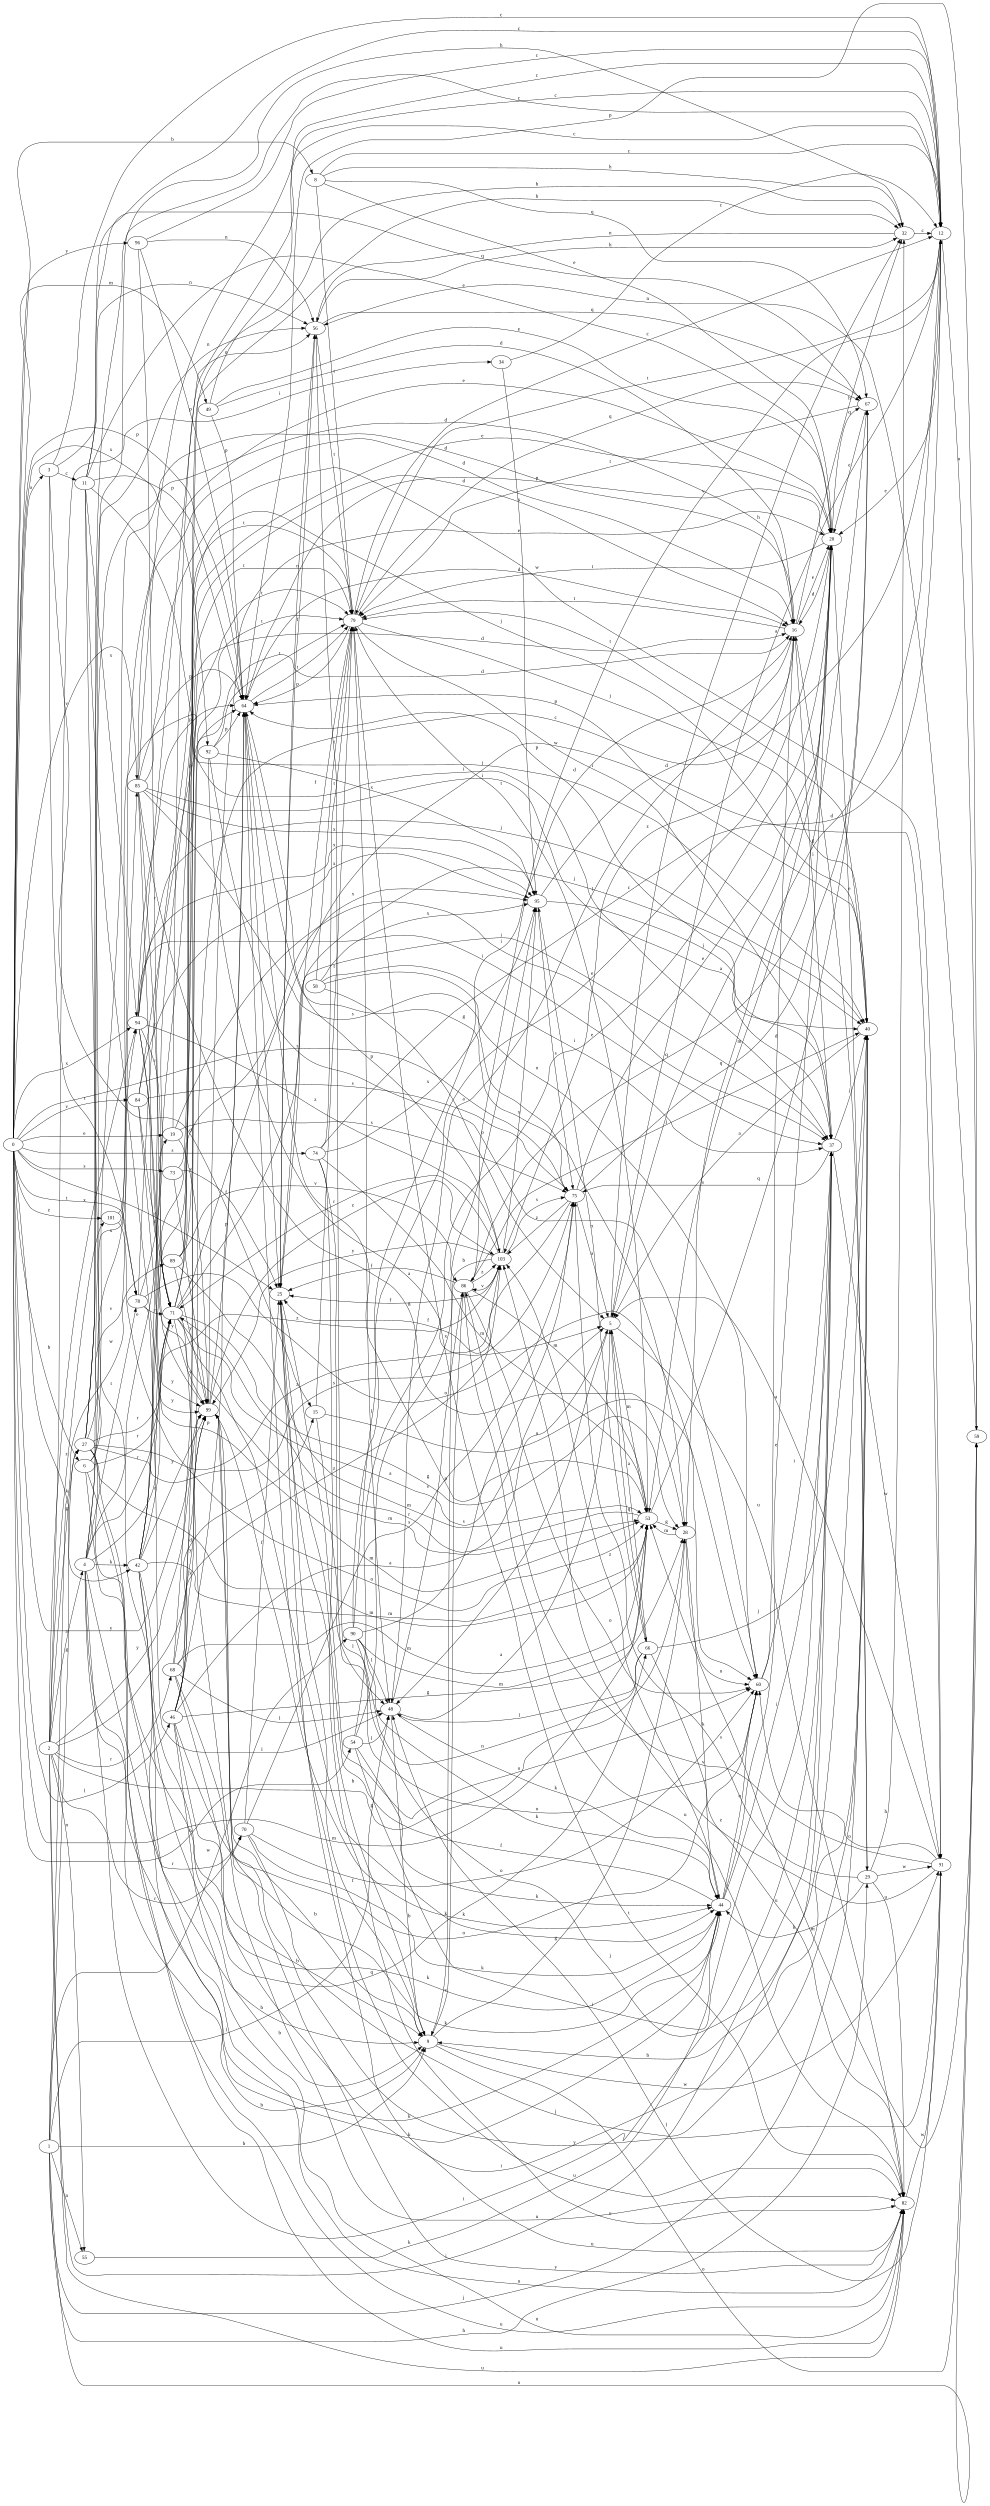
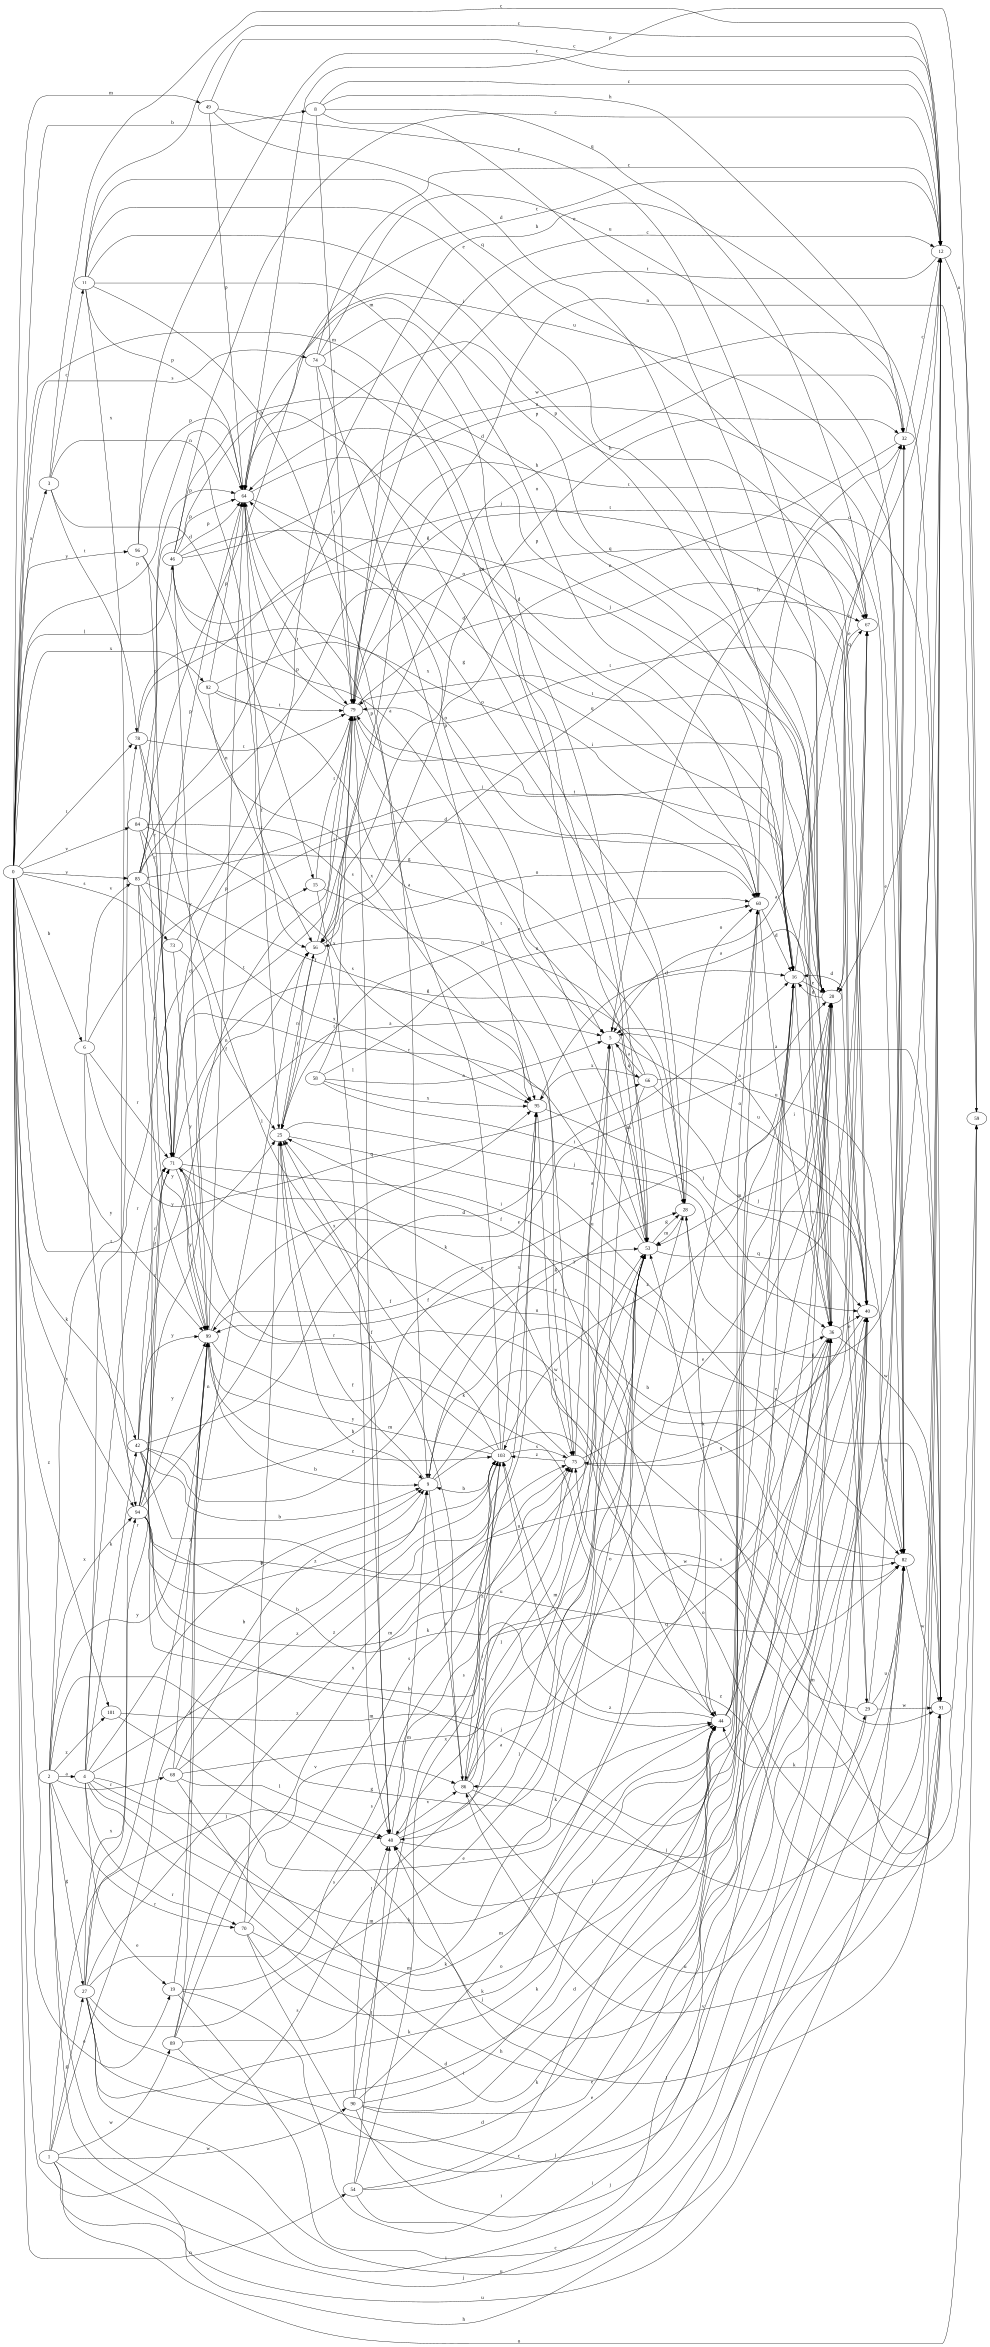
node "34": removed
edge "68" -> "79": removed, label "t"
node "37": label "37" -> "36"
edge "101" -> "53": label "o" -> "m"
node "55": removed
